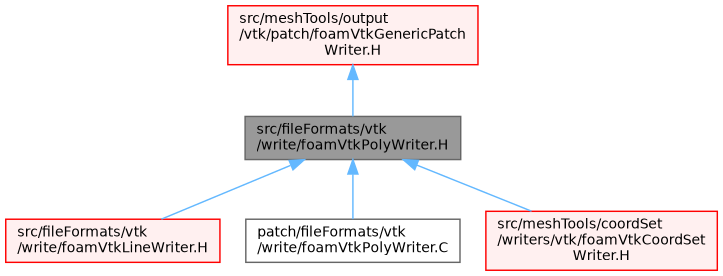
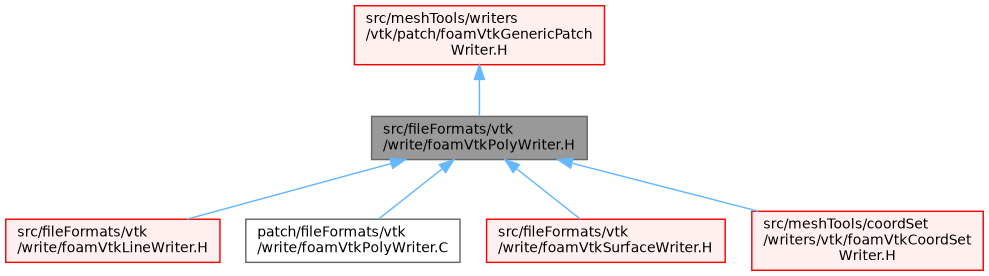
node "src/meshTools/output /vtk/patch/foamVtkGenericPatch Writer.H": label "src/meshTools/output /vtk/patch/foamVtkGenericPatch Writer.H" -> "src/meshTools/writers /vtk/patch/foamVtkGenericPatch Writer.H"
node "src/fileFormats/vtk /write/foamVtkSurfaceWriter.H": added
